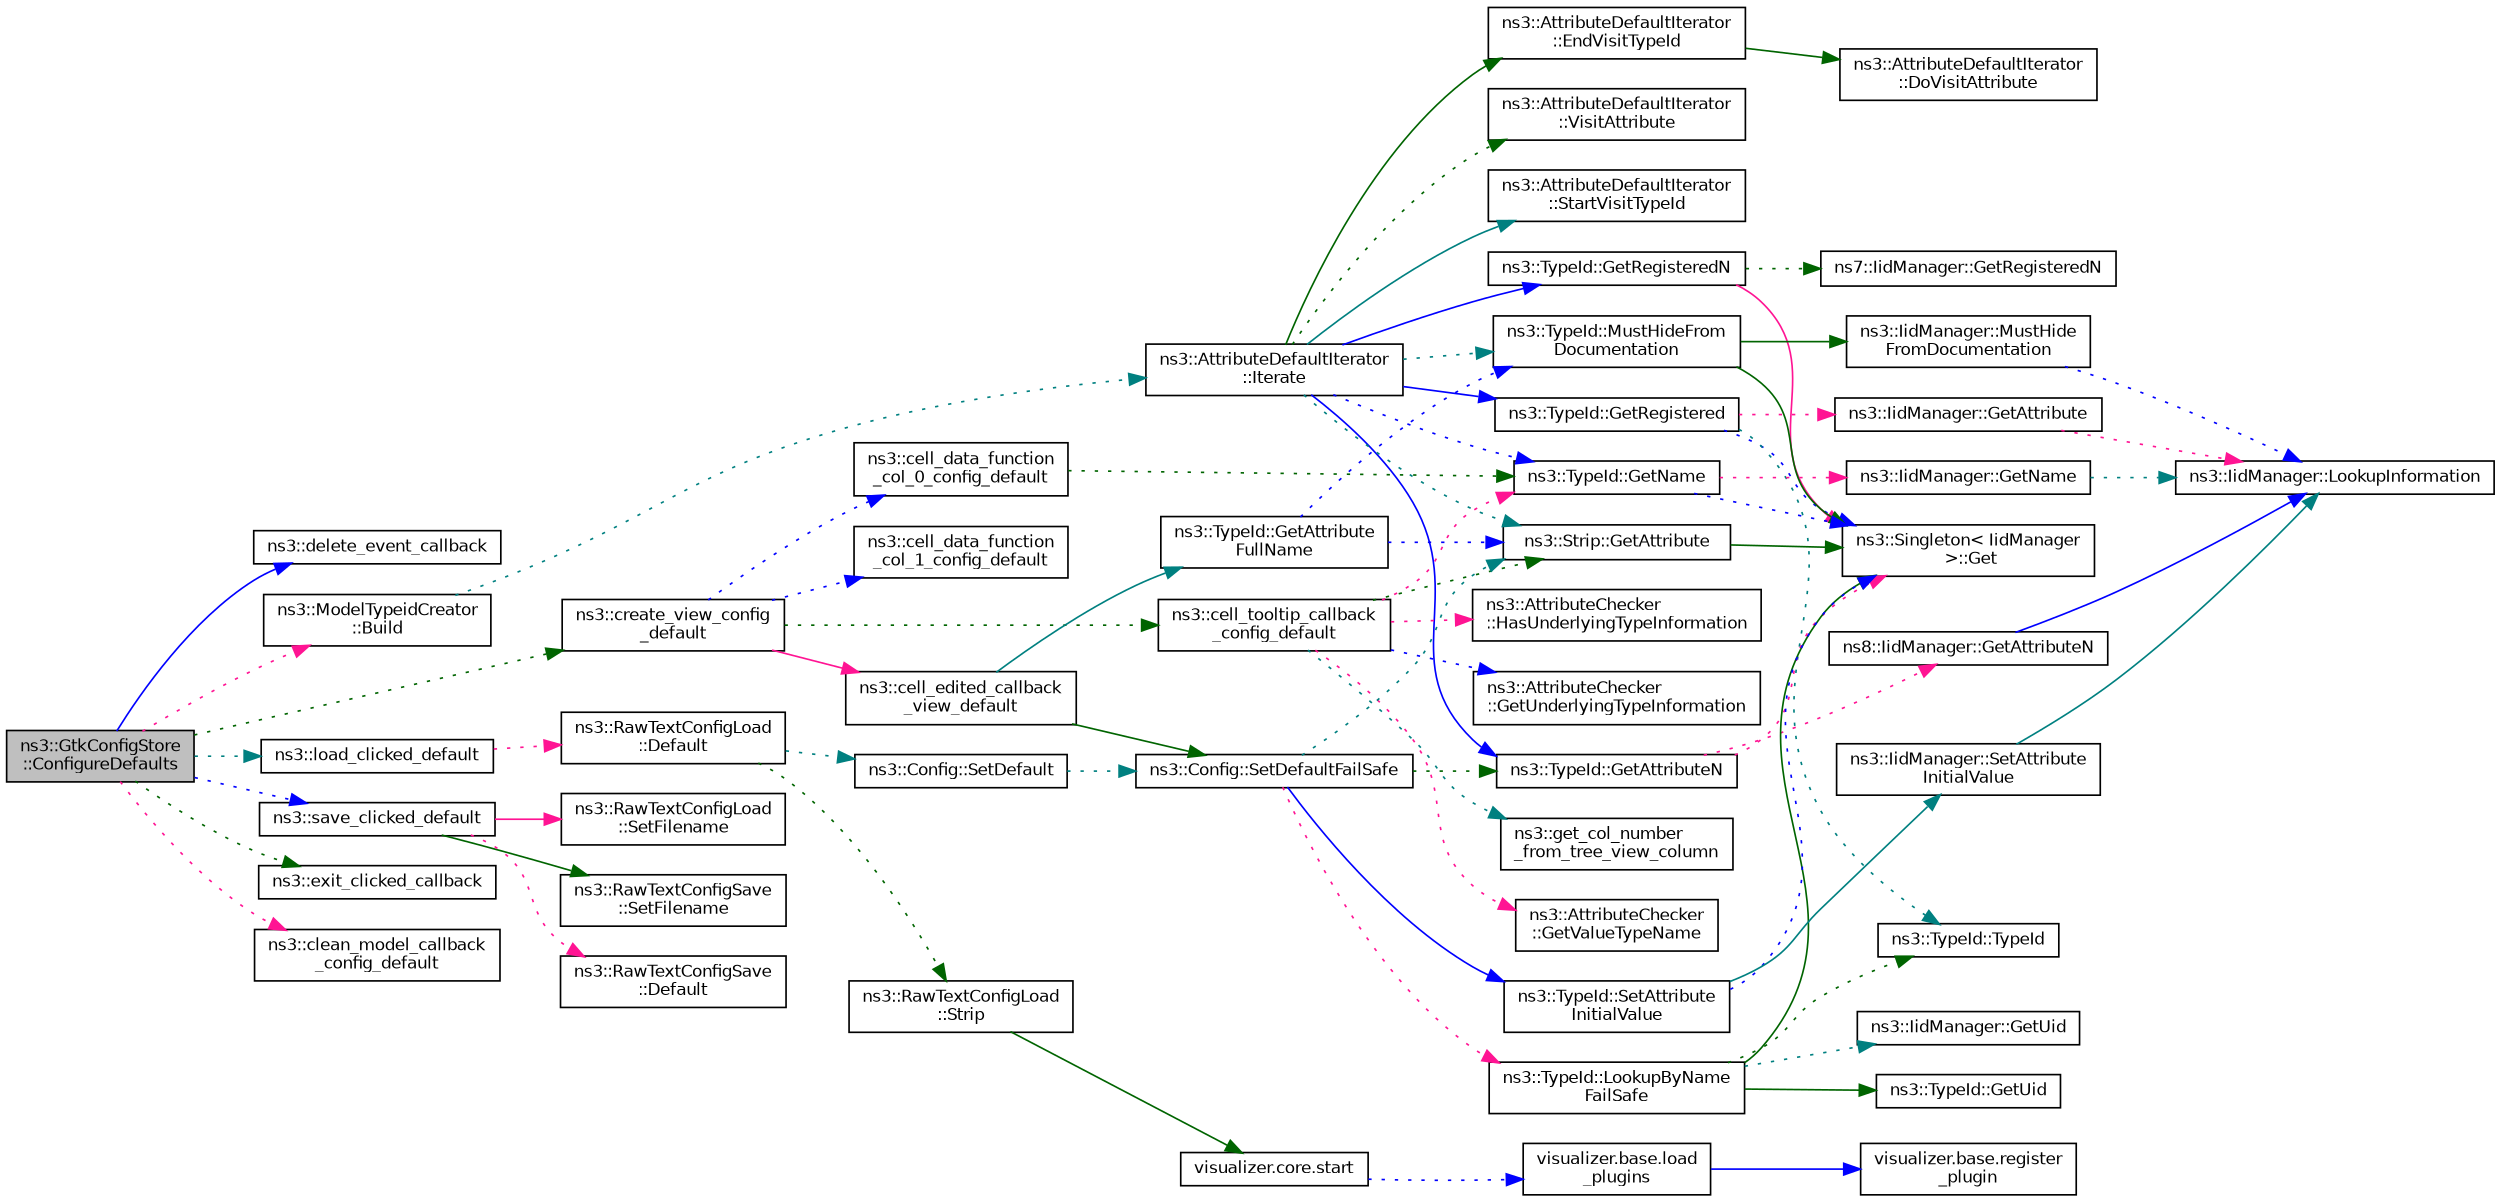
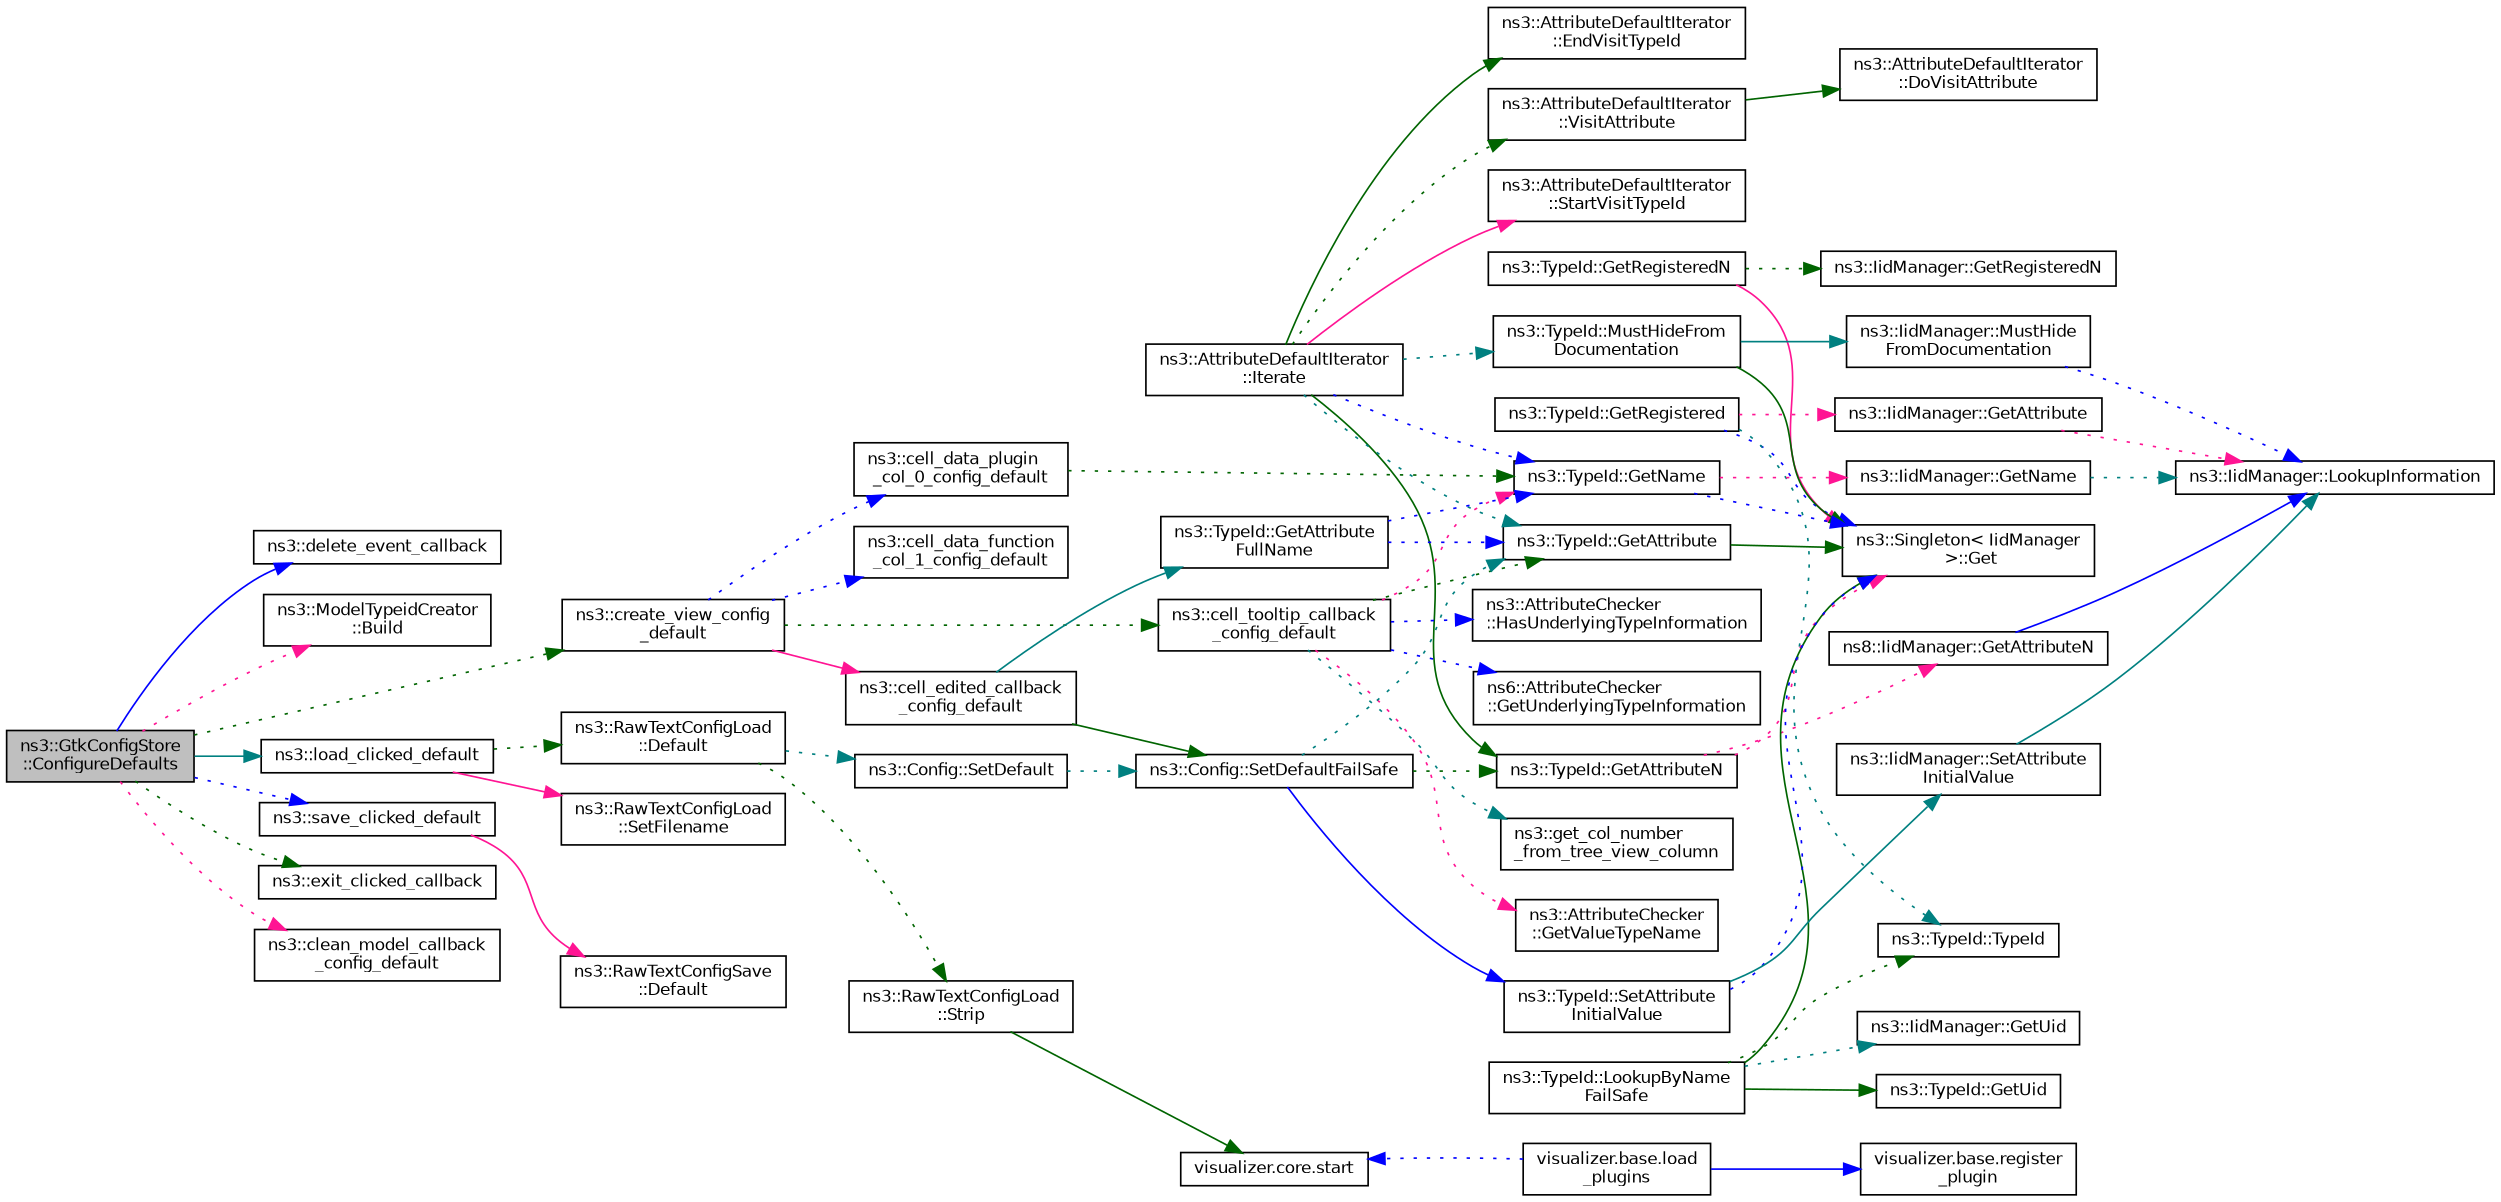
edge "ns3::AttributeDefaultIterator ::EndVisitTypeId" -> "ns3::AttributeDefaultIterator ::DoVisitAttribute": now "ns3::AttributeDefaultIterator ::VisitAttribute" -> "ns3::AttributeDefaultIterator ::DoVisitAttribute"
node "ns7::IidManager::GetRegisteredN": label "ns7::IidManager::GetRegisteredN" -> "ns3::IidManager::GetRegisteredN"
edge "ns3::AttributeDefaultIterator ::Iterate" -> "ns3::AttributeDefaultIterator ::StartVisitTypeId": color teal -> deeppink
edge "ns3::AttributeDefaultIterator ::Iterate" -> "ns3::TypeId::GetRegisteredN": removed
edge "ns3::TypeId::MustHideFrom Documentation" -> "ns3::IidManager::MustHide FromDocumentation": color darkgreen -> teal
edge "ns3::AttributeDefaultIterator ::Iterate" -> "ns3::TypeId::GetRegistered": removed
edge "ns3::TypeId::GetAttribute FullName" -> "ns3::TypeId::MustHideFrom Documentation": now "ns3::TypeId::GetAttribute FullName" -> "ns3::TypeId::GetName"
edge "ns3::ModelTypeidCreator ::Build" -> "ns3::AttributeDefaultIterator ::Iterate": removed
node "ns3::cell_data_function _col_0_config_default": label "ns3::cell_data_function _col_0_config_default" -> "ns3::cell_data_plugin _col_0_config_default"
edge "ns3::AttributeDefaultIterator ::Iterate" -> "ns3::TypeId::GetAttributeN": color blue -> darkgreen
node "ns3::Strip::GetAttribute": label "ns3::Strip::GetAttribute" -> "ns3::TypeId::GetAttribute"
edge "ns3::cell_tooltip_callback _config_default" -> "ns3::AttributeChecker ::HasUnderlyingTypeInformation": color deeppink -> blue
node "ns3::cell_edited_callback _view_default": label "ns3::cell_edited_callback _view_default" -> "ns3::cell_edited_callback _config_default"
node "ns3::AttributeChecker ::GetUnderlyingTypeInformation": label "ns3::AttributeChecker ::GetUnderlyingTypeInformation" -> "ns6::AttributeChecker ::GetUnderlyingTypeInformation"
edge "ns3::load_clicked_default" -> "ns3::RawTextConfigLoad ::Default": color deeppink -> darkgreen
edge "ns3::GtkConfigStore ::ConfigureDefaults" -> "ns3::load_clicked_default": style dotted -> solid
edge "ns3::save_clicked_default" -> "ns3::RawTextConfigLoad ::SetFilename": now "ns3::load_clicked_default" -> "ns3::RawTextConfigLoad ::SetFilename"
edge "ns3::save_clicked_default" -> "ns3::RawTextConfigSave ::Default": style dotted -> solid
node "ns3::RawTextConfigSave ::SetFilename": removed
edge "ns3::Config::SetDefaultFailSafe" -> "ns3::TypeId::LookupByName FailSafe": removed
edge "visualizer.core.start" -> "visualizer.base.load _plugins": reversed
